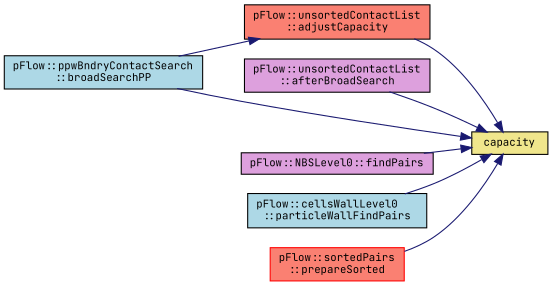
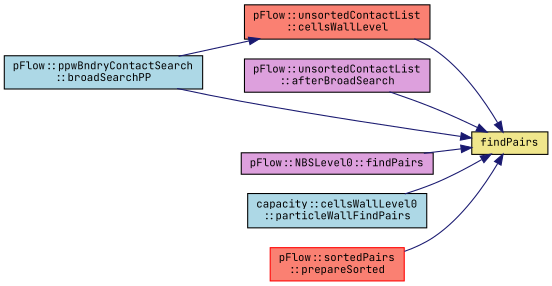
node "pFlow::unsortedContactList ::adjustCapacity": label "pFlow::unsortedContactList ::adjustCapacity" -> "pFlow::unsortedContactList ::cellsWallLevel"
node "capacity": label "capacity" -> "findPairs"
node "pFlow::cellsWallLevel0 ::particleWallFindPairs": label "pFlow::cellsWallLevel0 ::particleWallFindPairs" -> "capacity::cellsWallLevel0 ::particleWallFindPairs"
